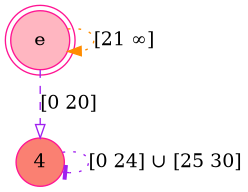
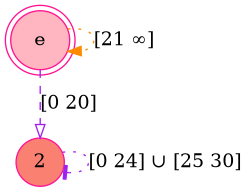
node "4": label "4" -> "2"
